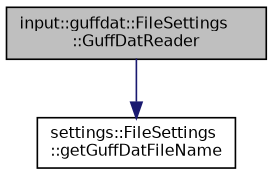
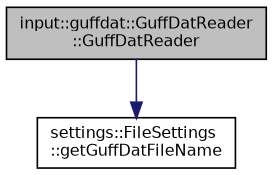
node "input::guffdat::FileSettings ::GuffDatReader": label "input::guffdat::FileSettings ::GuffDatReader" -> "input::guffdat::GuffDatReader ::GuffDatReader"
